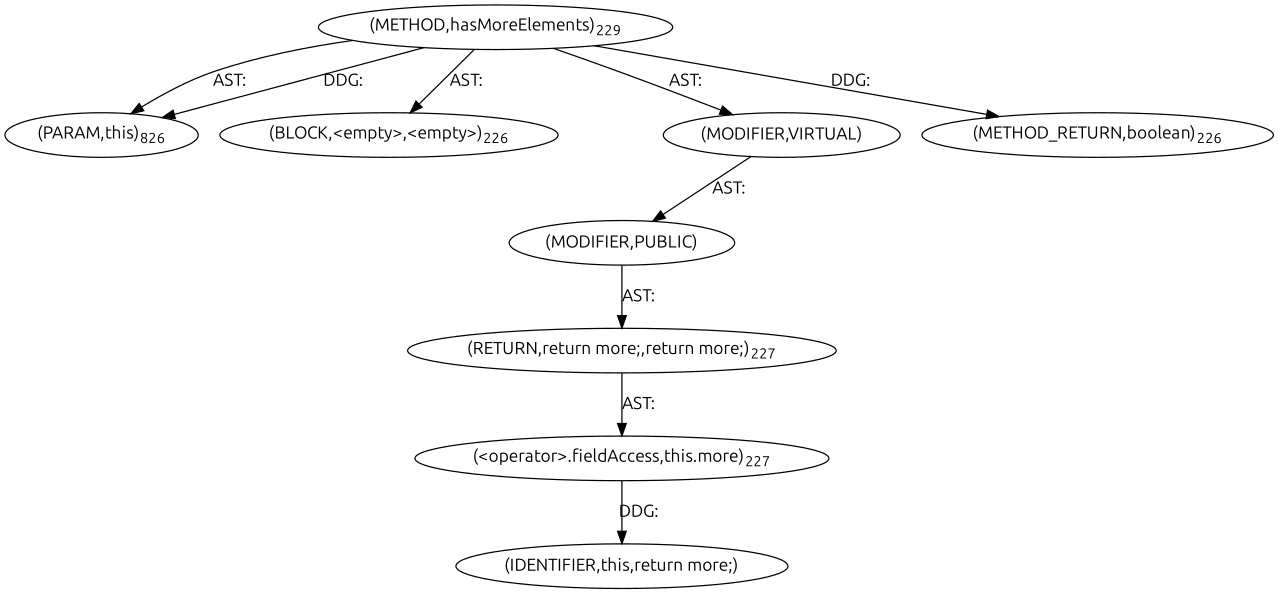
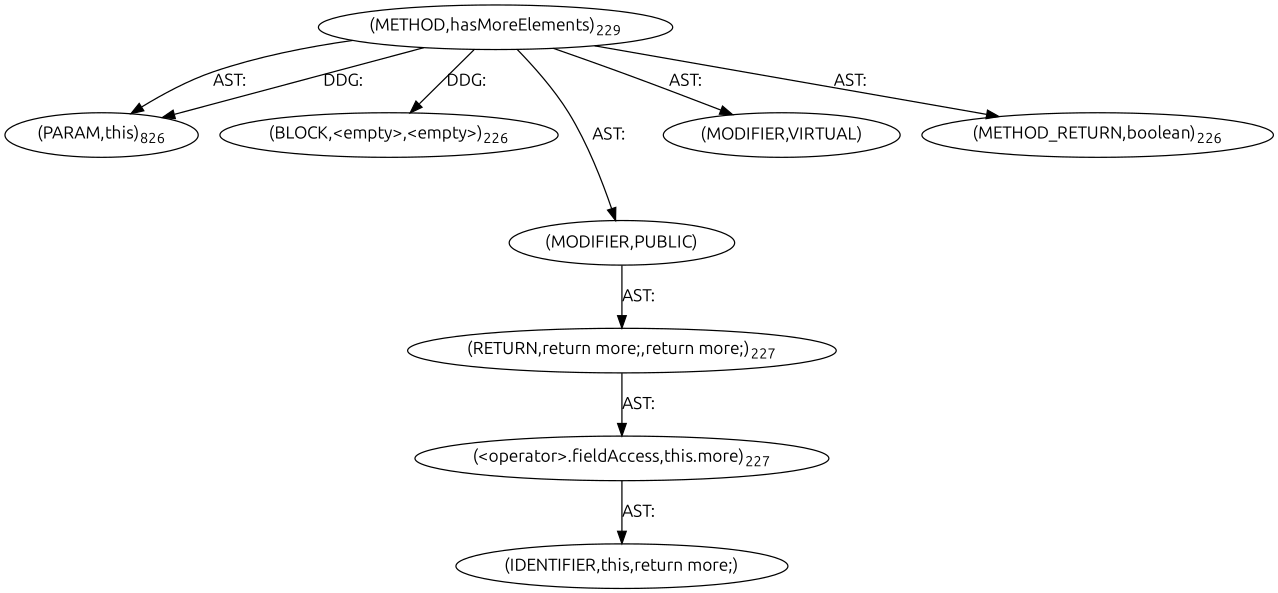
edge "(METHOD,hasMoreElements)" -> "(BLOCK,<empty>,<empty>)": label "AST: " -> "DDG: "
edge "(METHOD,hasMoreElements)" -> "(METHOD_RETURN,boolean)": label "DDG: " -> "AST: "
edge "(MODIFIER,VIRTUAL)" -> "(MODIFIER,PUBLIC)": now "(METHOD,hasMoreElements)" -> "(MODIFIER,PUBLIC)"
edge "(<operator>.fieldAccess,this.more)" -> "(IDENTIFIER,this,return more;)": label "DDG: " -> "AST: "
